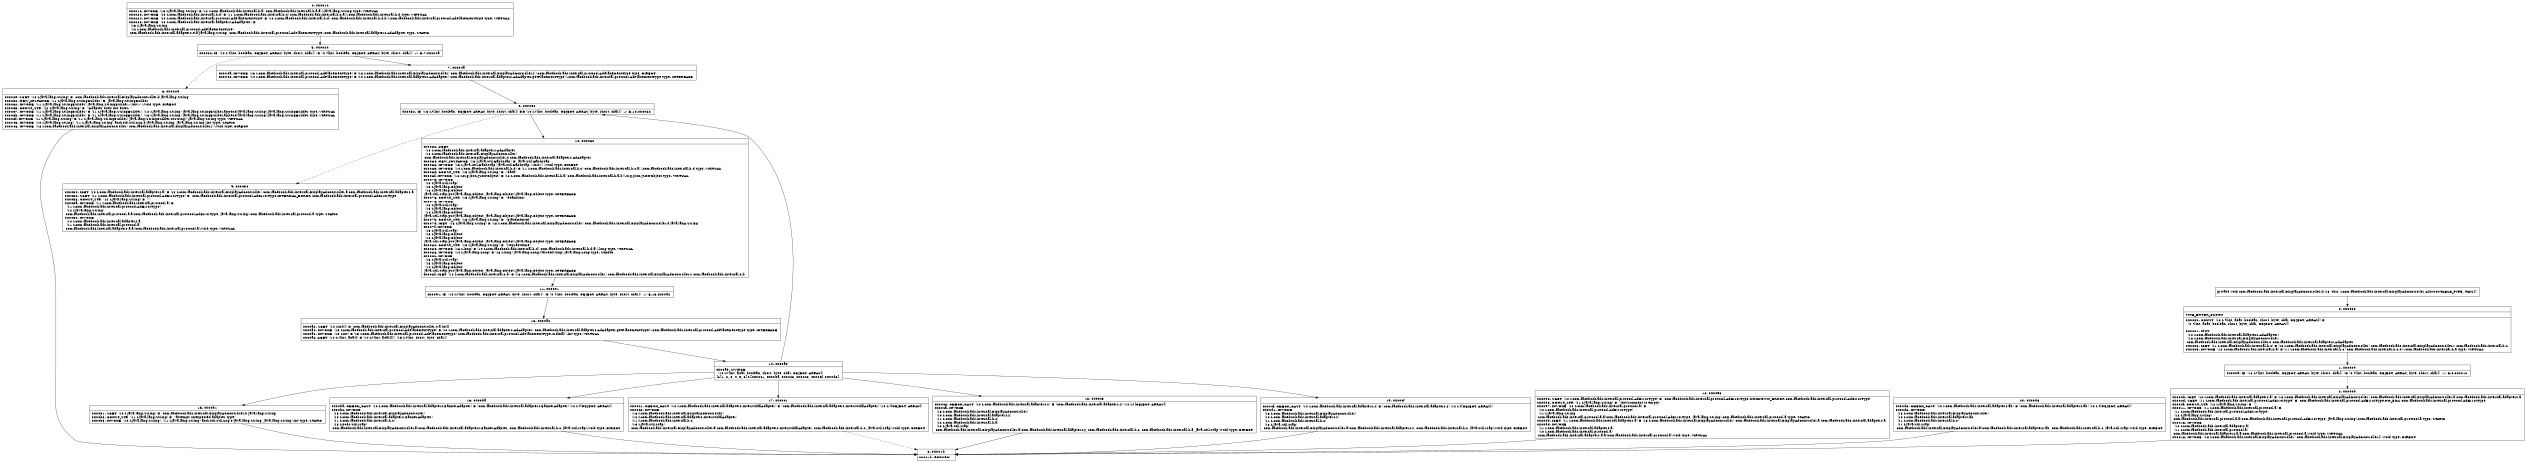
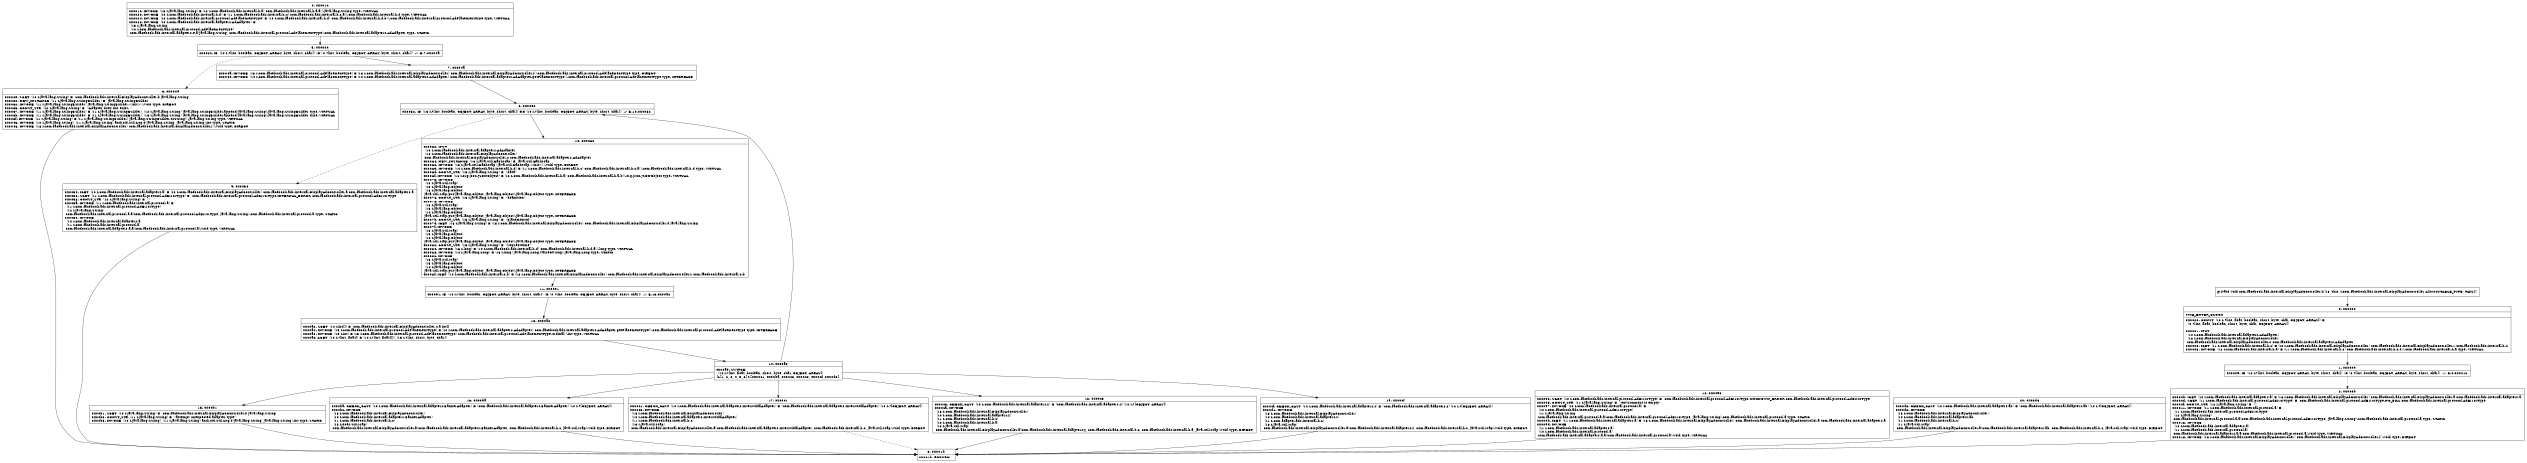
node "10: 0x0062": text "0x0062: AGET" -> "0x0062: IPUT"
node "19: 0x00cf": text "(r1 I:com.facebook.ads.internal.h.c)" -> "(r1 I:com.adapter.ads.internal.h.c)"
edge "9: 0x0054" -> "3: 0x001b": added
